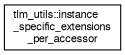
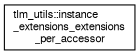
node "tlm_utils::instance _specific_extensions _per_accessor": label "tlm_utils::instance _specific_extensions _per_accessor" -> "tlm_utils::instance _extensions_extensions _per_accessor"
